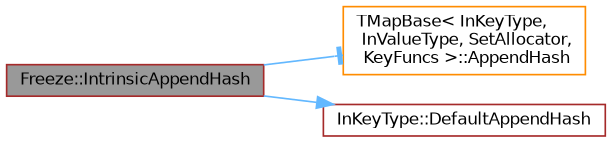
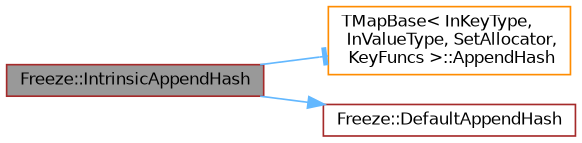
node "InKeyType::DefaultAppendHash": label "InKeyType::DefaultAppendHash" -> "Freeze::DefaultAppendHash"
